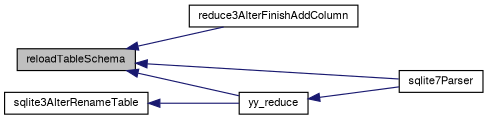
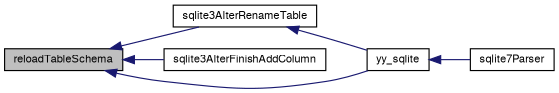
node "reduce3AlterFinishAddColumn": label "reduce3AlterFinishAddColumn" -> "sqlite3AlterFinishAddColumn"
edge "sqlite7Parser" -> "reloadTableSchema": now "sqlite3AlterRenameTable" -> "reloadTableSchema"
node "yy_reduce": label "yy_reduce" -> "yy_sqlite"
